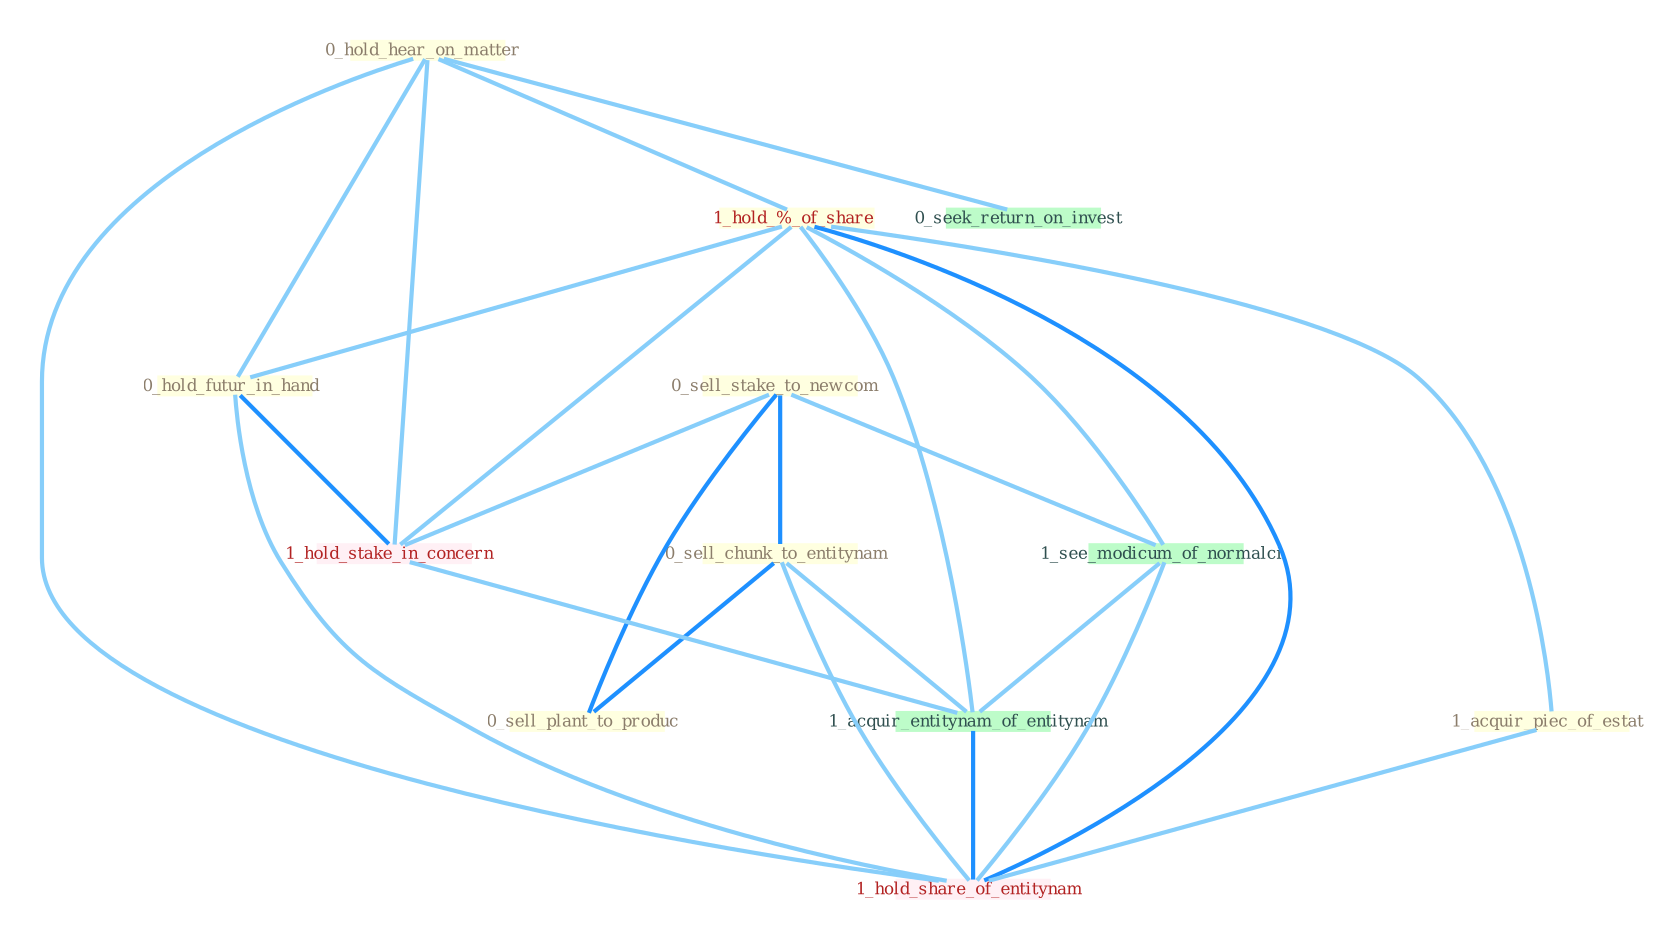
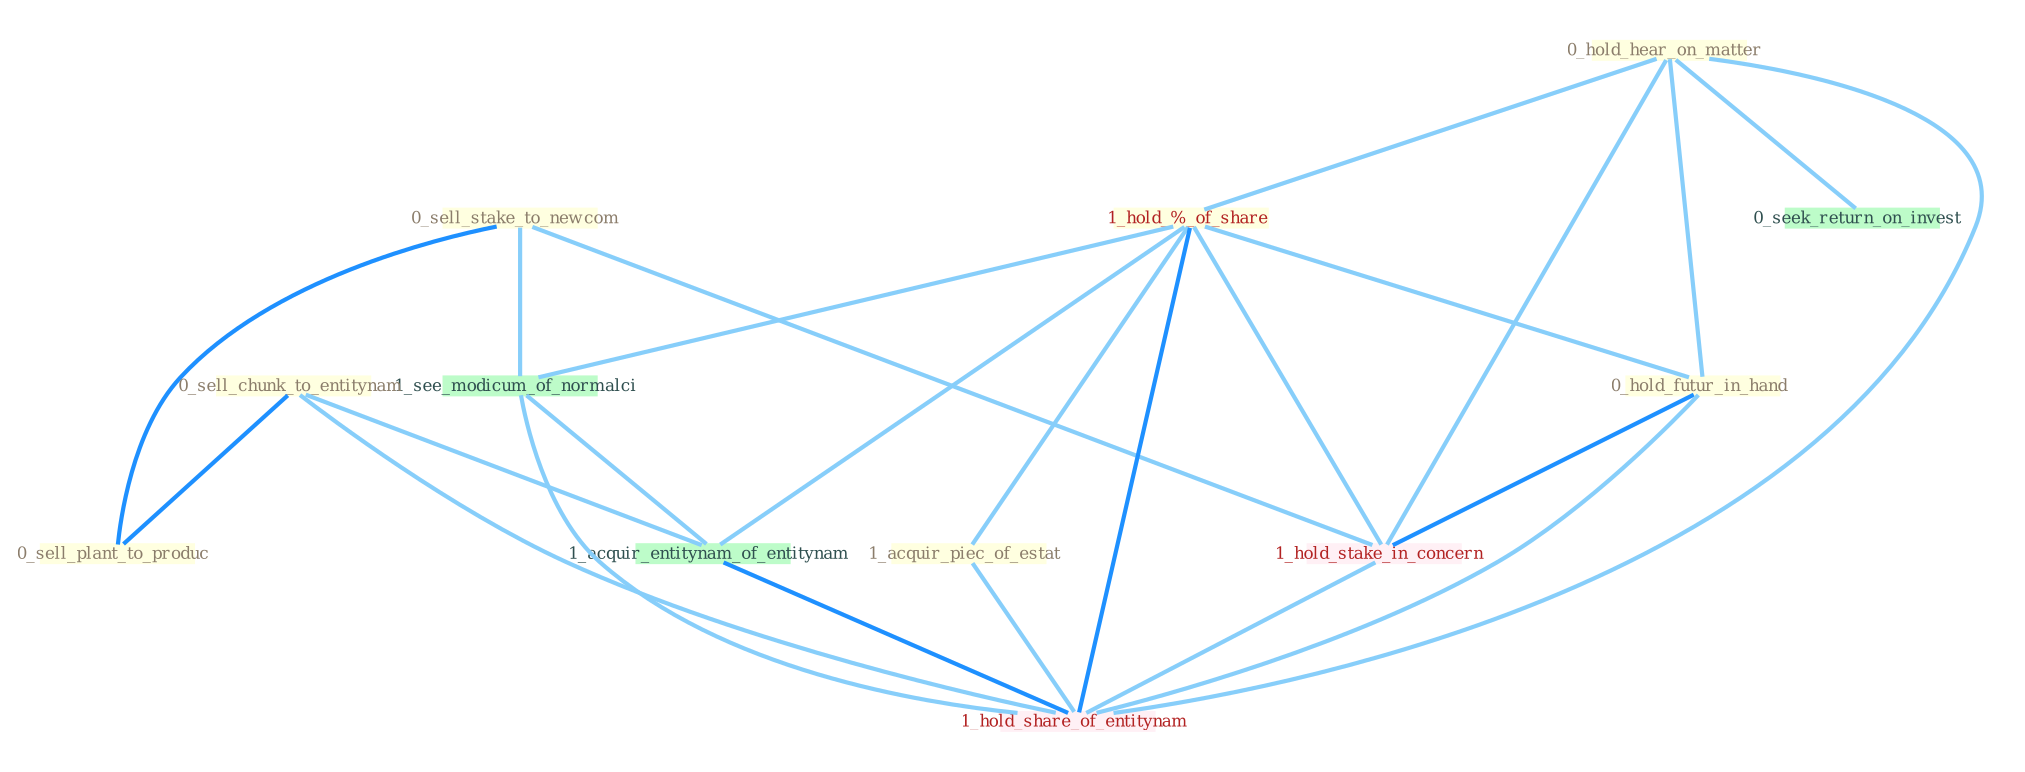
edge "0_sell_stake_to_newcom" -- "0_sell_chunk_to_entitynam": removed
edge "1_hold_stake_in_concern" -- "1_acquir_entitynam_of_entitynam": now "1_hold_stake_in_concern" -- "1_hold_share_of_entitynam"
